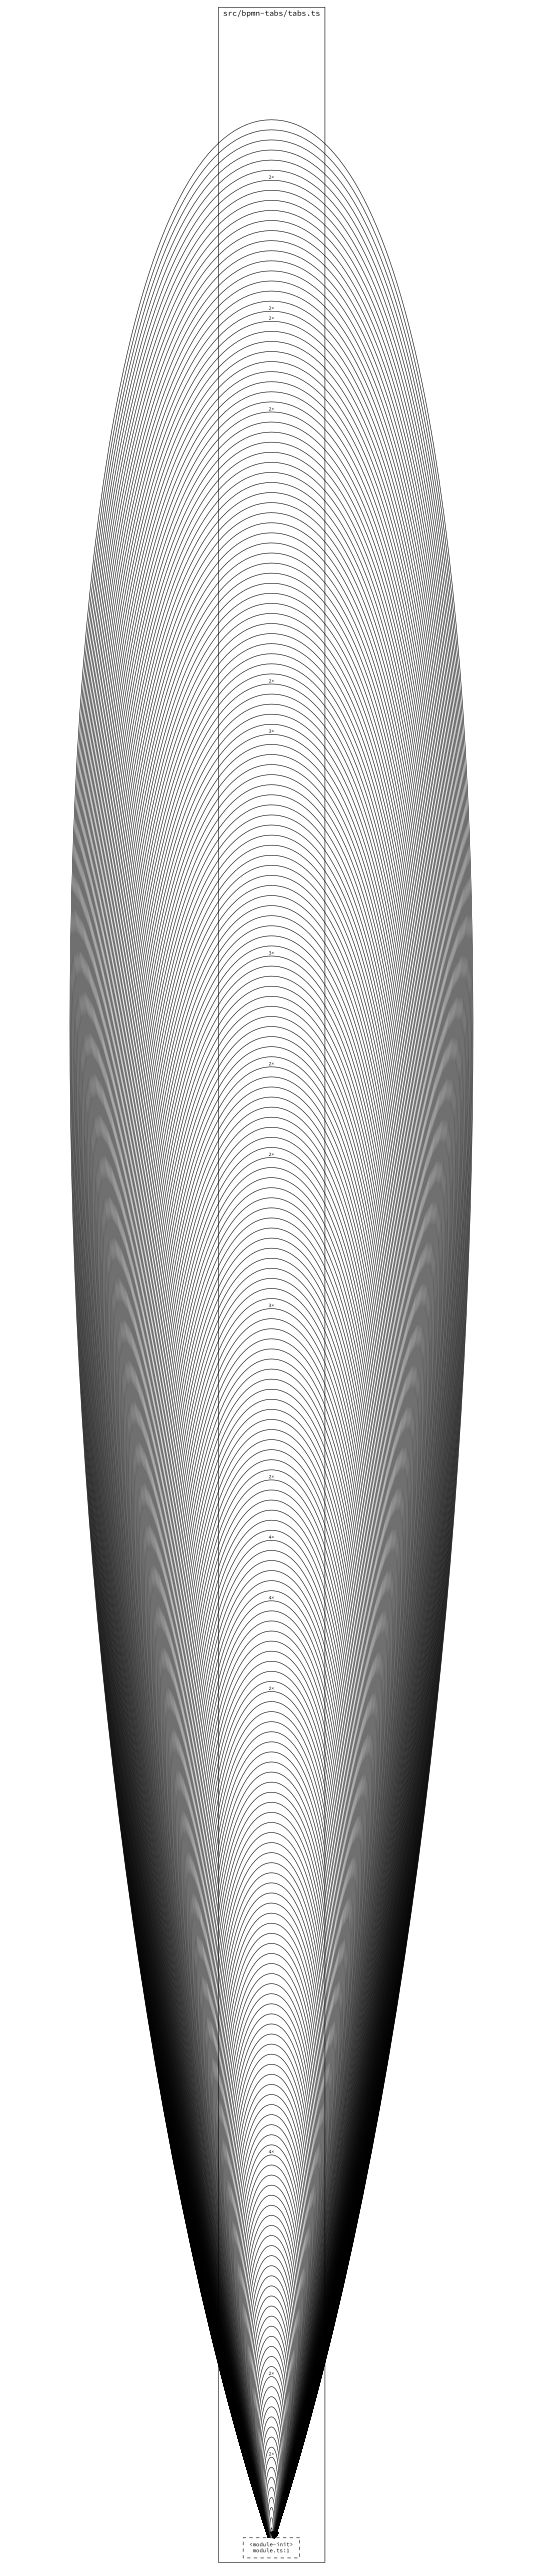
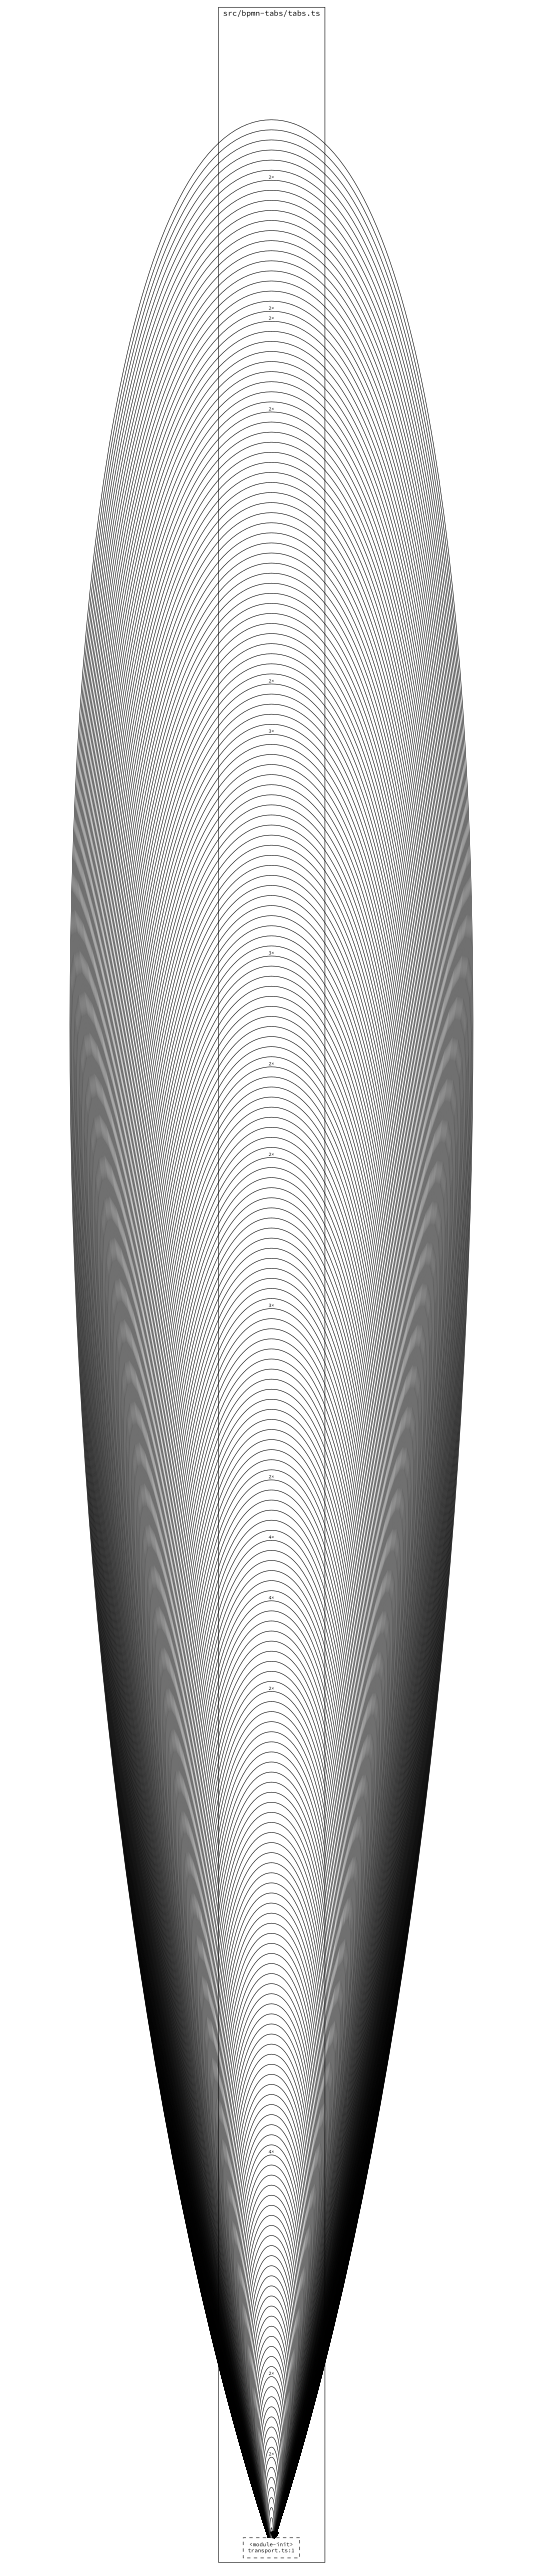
node "<module-init> module.ts:1": label "<module-init> module.ts:1" -> "<module-init> transport.ts:1"
